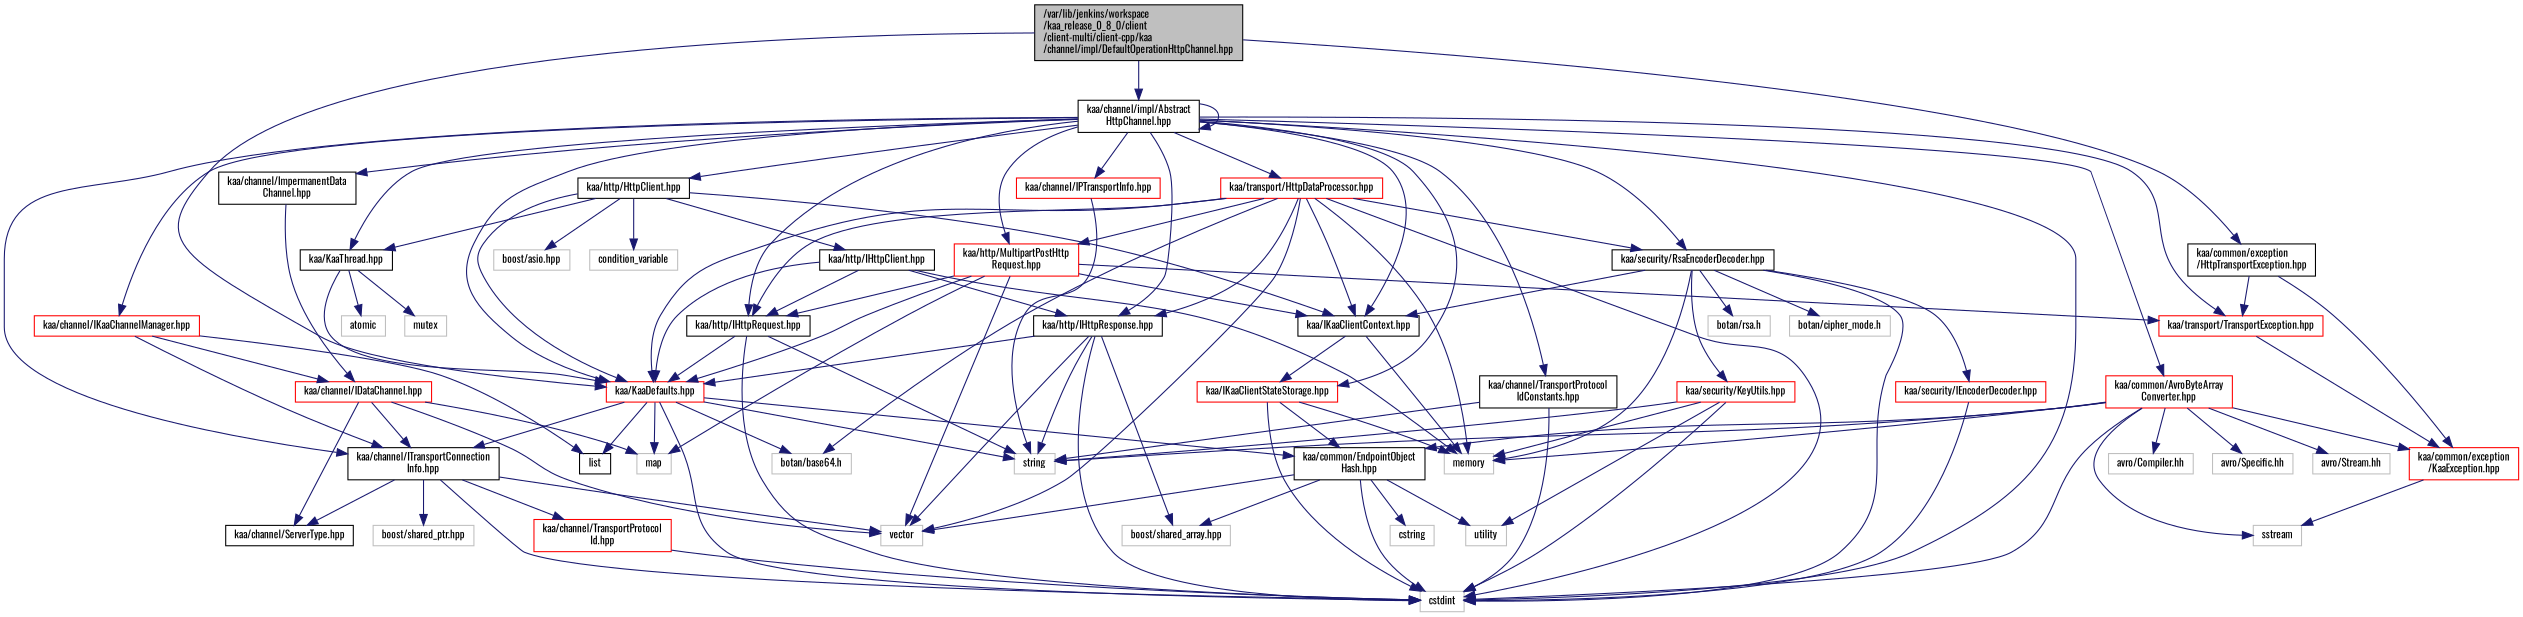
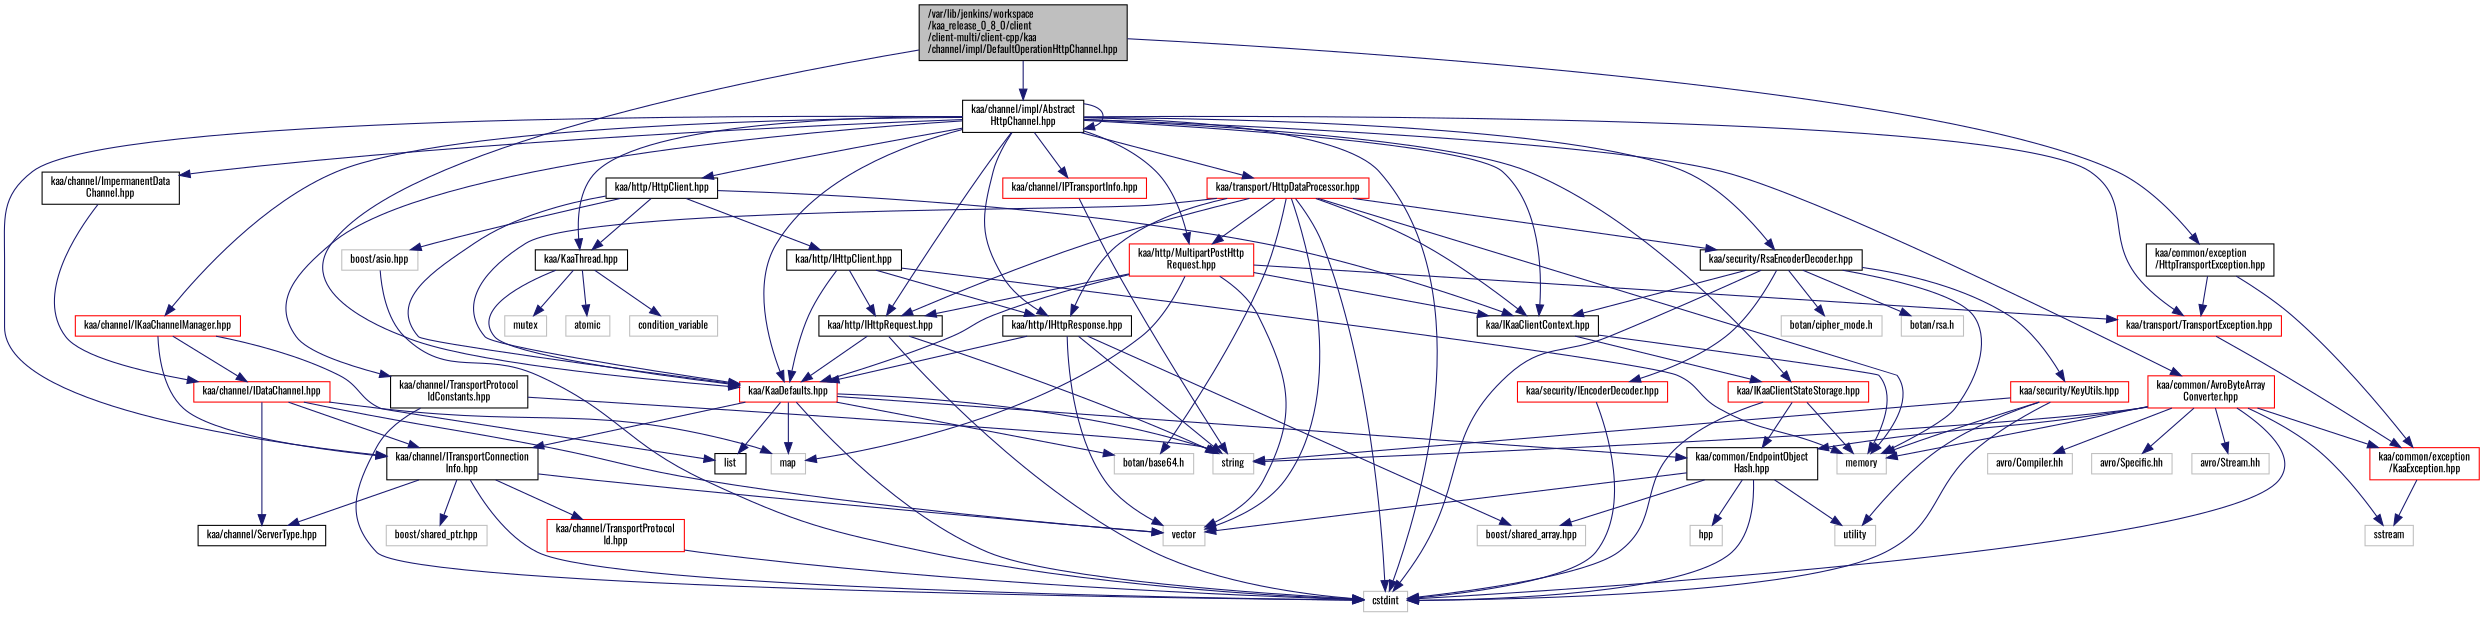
edge "kaa/http/HttpClient.hpp" -> "condition_variable": now "kaa/KaaThread.hpp" -> "condition_variable"
node "cstring": label "cstring" -> "hpp"
edge "kaa/http/IHttpResponse.hpp" -> "cstdint": now "boost/asio.hpp" -> "cstdint"
